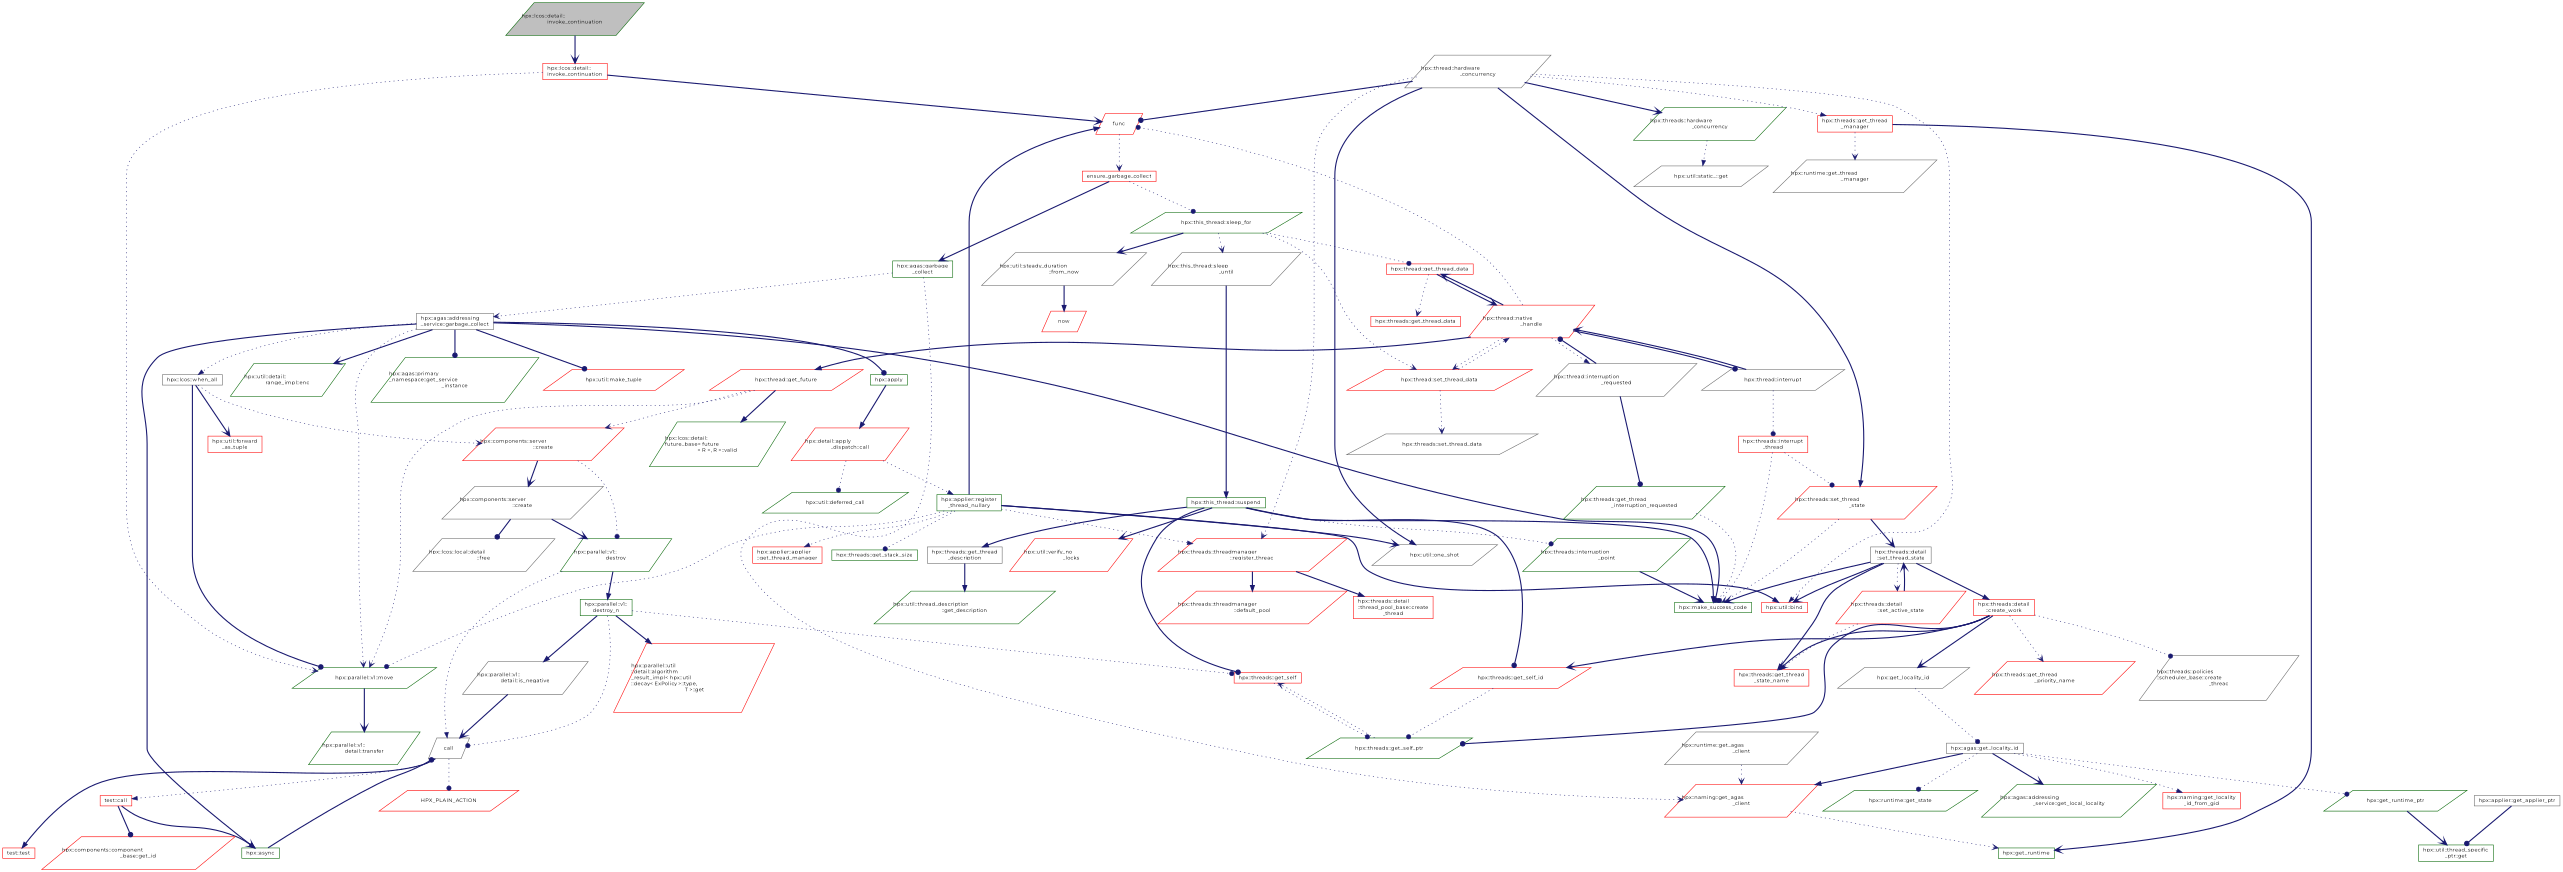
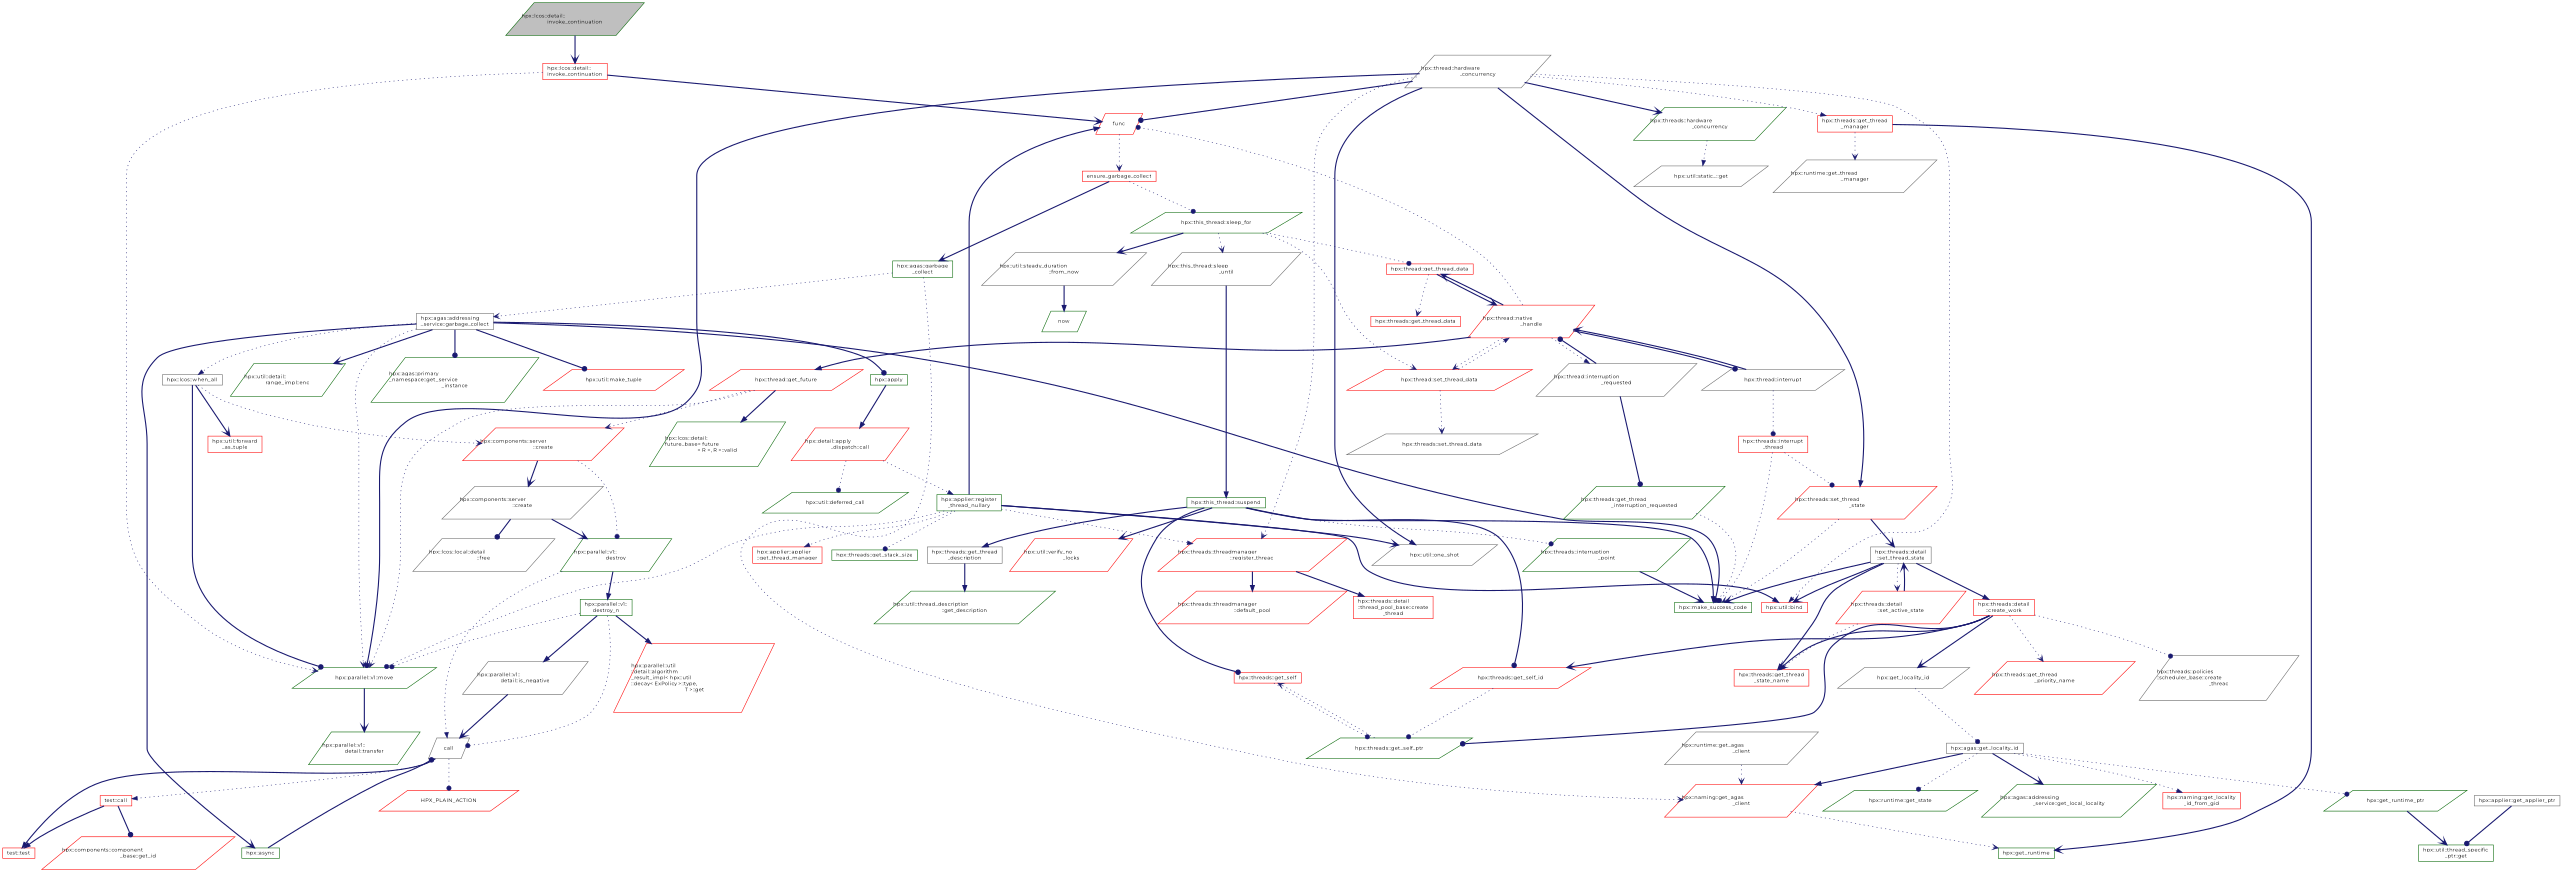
edge "hpx::thread::hardware _concurrency" -> "hpx::parallel::v1::move": added
node "now": color red -> darkgreen
edge "hpx::parallel::v1:: destroy_n" -> "hpx::threads::get_self": now "hpx::parallel::v1:: destroy_n" -> "hpx::parallel::v1::move"
edge "test::call" -> "hpx::async": now "test::call" -> "test::test"
